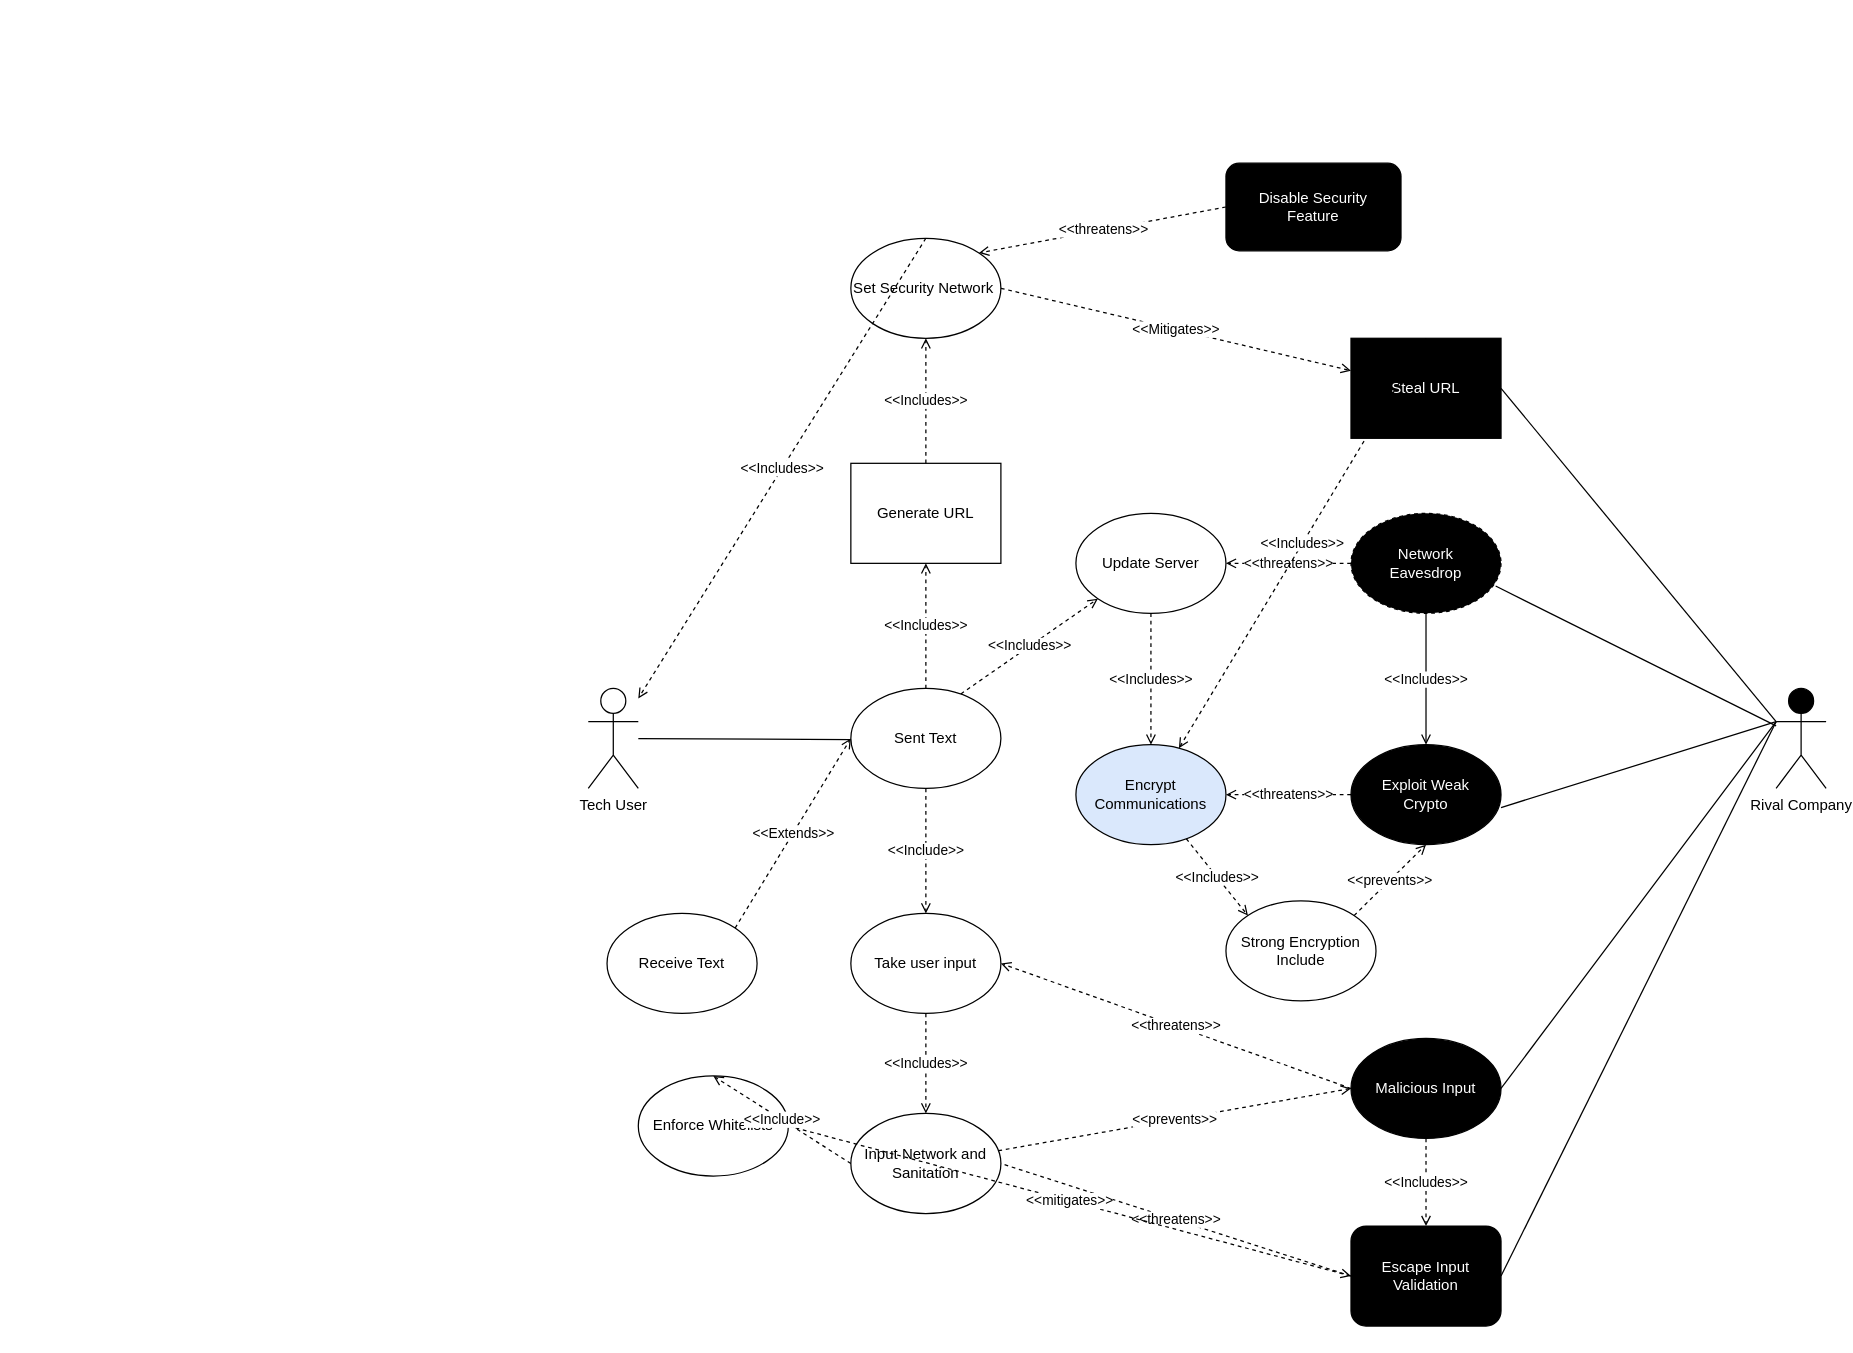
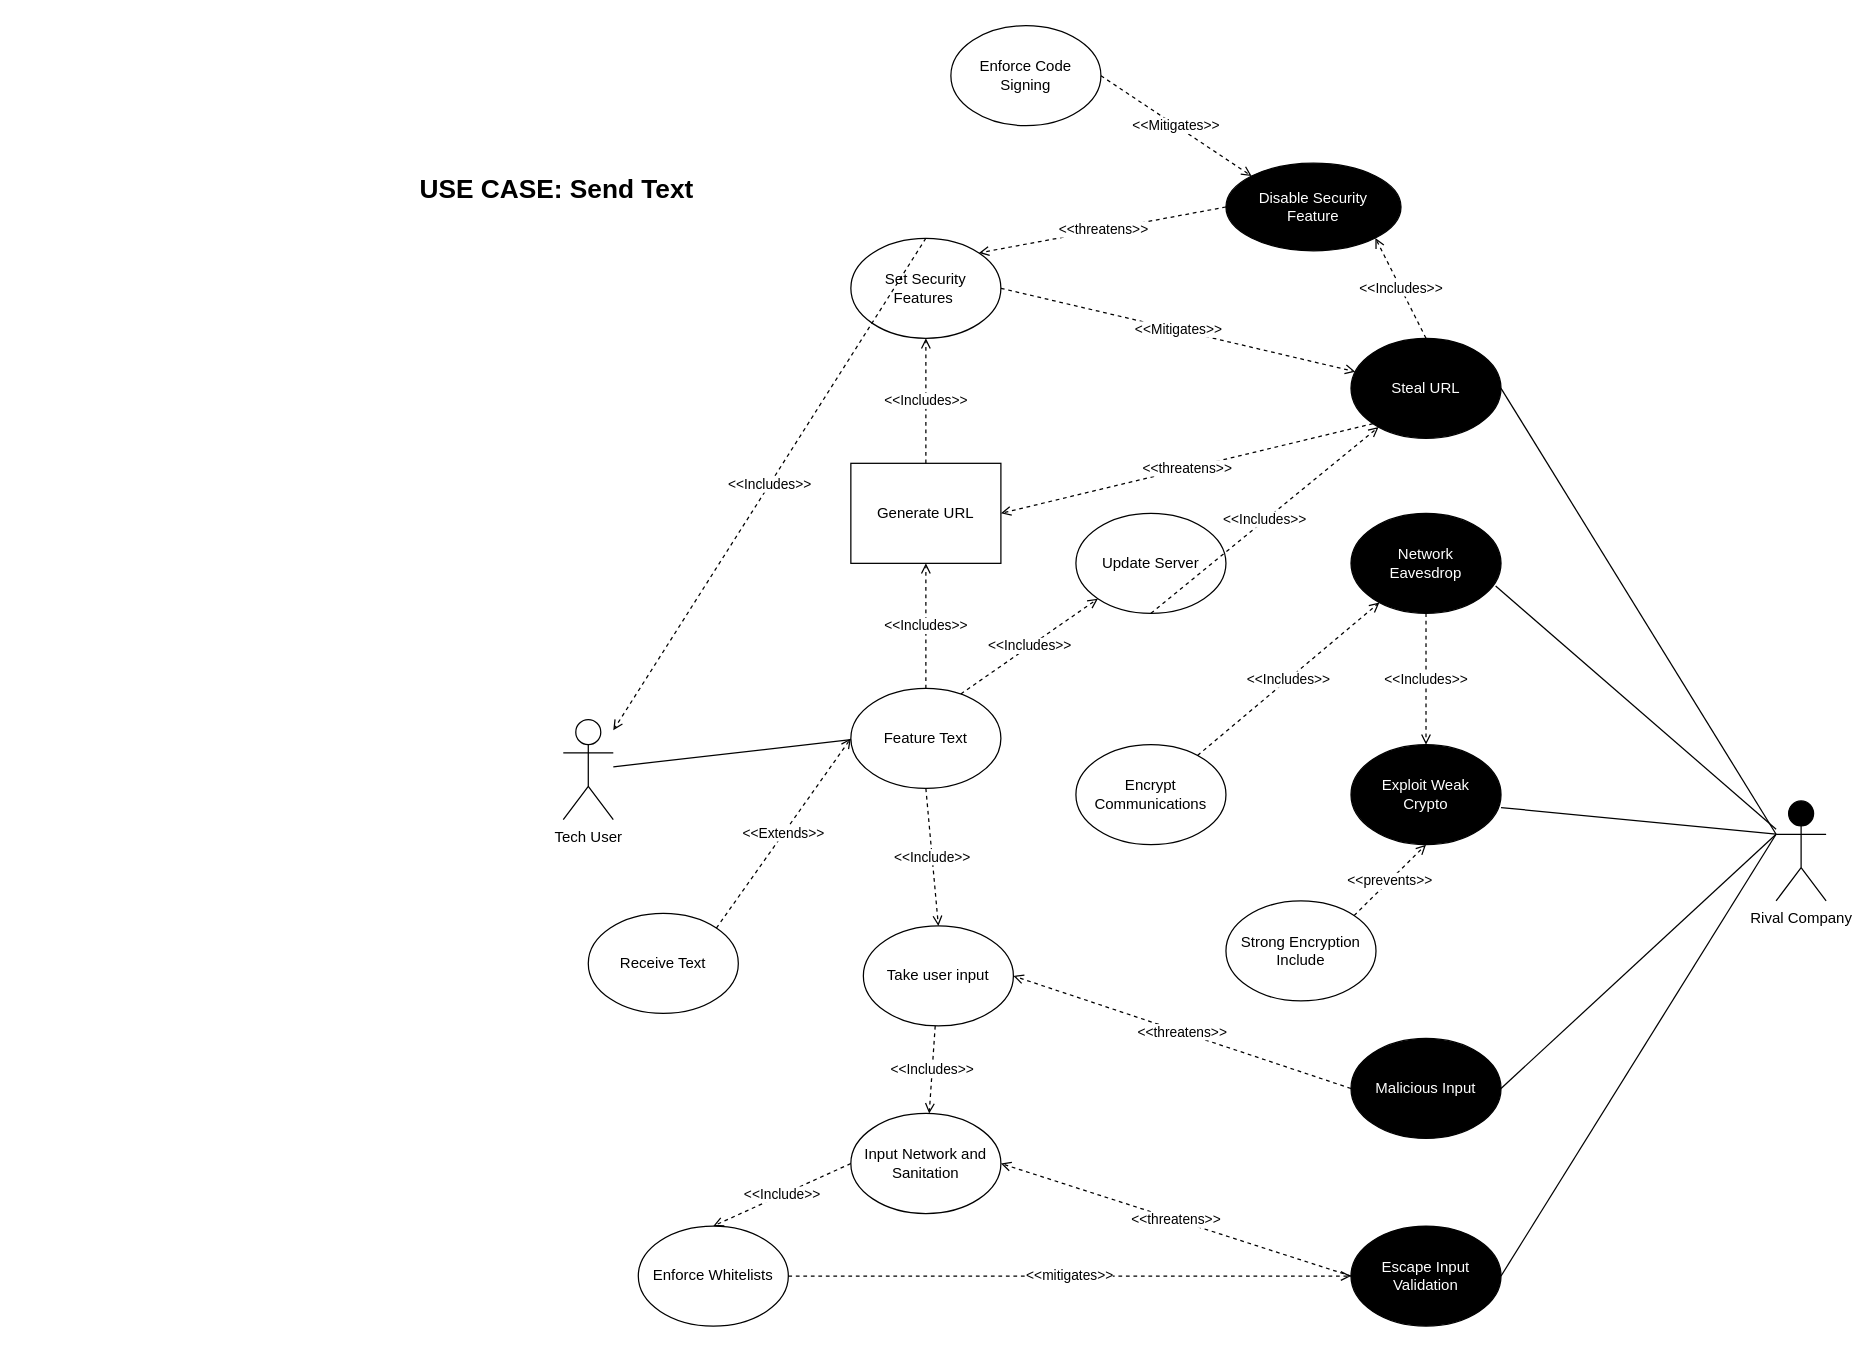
node "Enforce Code Signing": added
edge "Enforce Code Signing" -> "Disable Security Feature": added, label "<<Mitigates>>"
node "USE CASE: Send Text": added
node "Disable Security Feature": shape rounded rectangle -> ellipse
node "Set Security Network": label "Set Security Network" -> "Set Security Features"
node "Steal URL": shape rectangle -> ellipse
edge "Steal URL" -> "Generate URL": added, label "<<threatens>>"
edge "Network Eavesdrop" -> "Update Server": removed, label "<<threatens>>"
node "Network Eavesdrop": style dashed -> solid
edge "Steal URL" -> "Encrypt Communications": now "Steal URL" -> "Disable Security Feature"
edge "Network Eavesdrop" -> "Exploit Weak Crypto": style solid -> dashed
edge "Update Server" -> "Encrypt Communications": now "Update Server" -> "Steal URL"
node "Tech User": moved (613, 738) -> (588, 769)
node "Sent Text": label "Sent Text" -> "Feature Text"
node "Rival Company": moved (1801, 738) -> (1801, 851)
node "Encrypt Communications": fillcolor #dae8fc -> #ffffff
edge "Exploit Weak Crypto" -> "Encrypt Communications": removed, label "<<threatens>>"
edge "Encrypt Communications" -> "Strong Encryption Include": now "Encrypt Communications" -> "Network Eavesdrop"
node "Receive Text": moved (682, 963) -> (663, 963)
node "Take user input": moved (926, 963) -> (938, 976)
node "Enforce Whitelists": moved (713, 1126) -> (713, 1276)
edge "Input Network and Sanitation" -> "Malicious Input": removed, label "<<prevents>>"
edge "Input Network and Sanitation" -- "Escape Input Validation": arrowhead none -> open
edge "Malicious Input" -> "Escape Input Validation": removed, label "<<Includes>>"
node "Escape Input Validation": shape rounded rectangle -> ellipse
